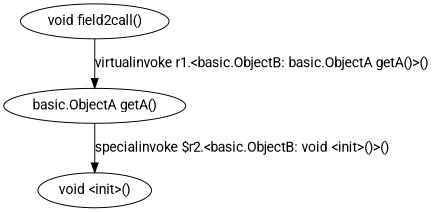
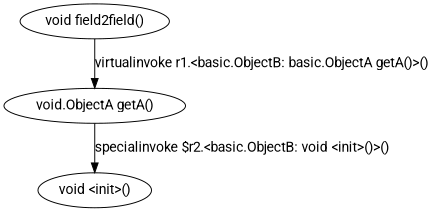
node "void field2call()": label "void field2call()" -> "void field2field()"
node "basic.ObjectA getA()": label "basic.ObjectA getA()" -> "void.ObjectA getA()"
